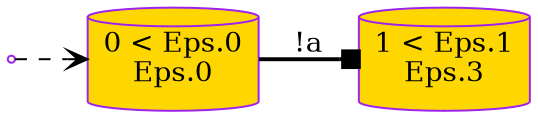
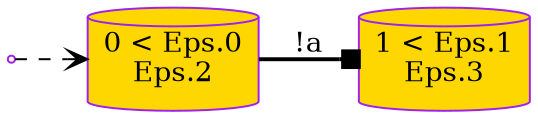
node "0 < Eps.0 Eps.0": label "0 < Eps.0 Eps.0" -> "0 < Eps.0 Eps.2"
